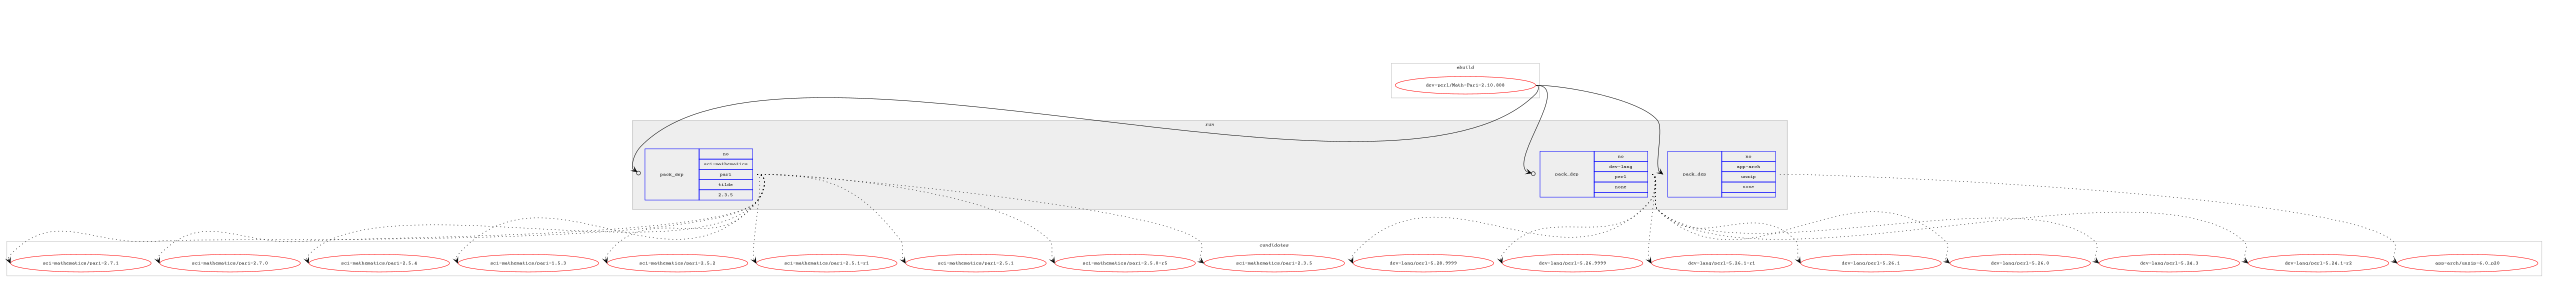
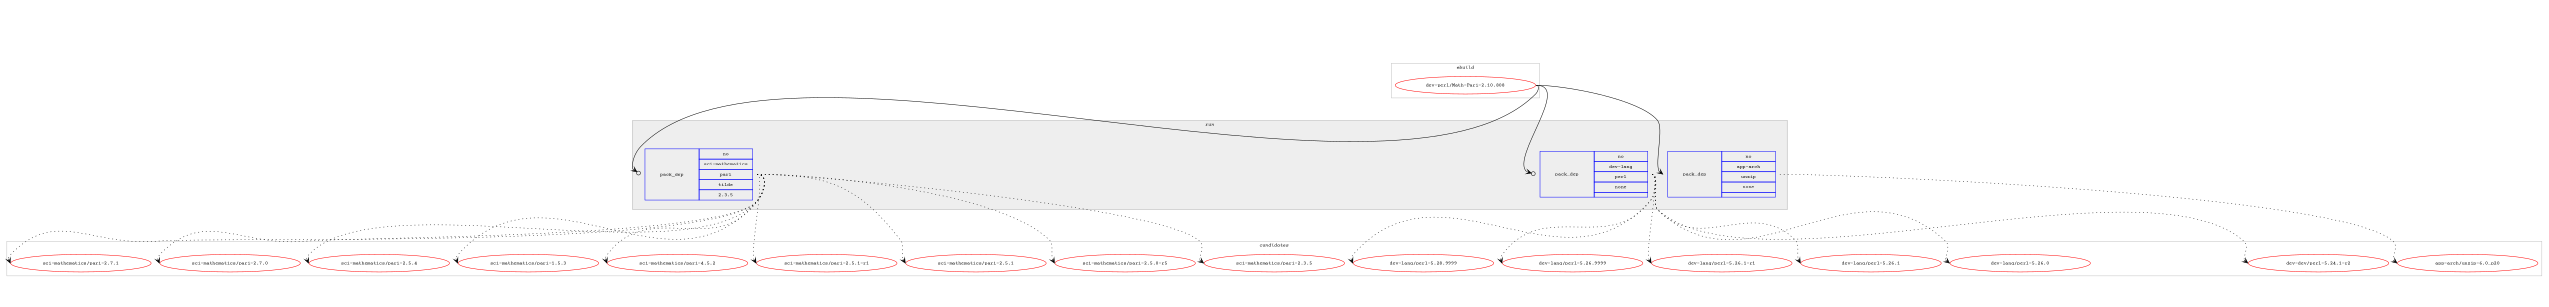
node "sci-mathematics/pari-2.5.2": label "sci-mathematics/pari-2.5.2" -> "sci-mathematics/pari-4.5.2"
node "dev-lang/perl-5.24.3": removed
node "dev-lang/perl-5.24.1-r2": label "dev-lang/perl-5.24.1-r2" -> "dev-dev/perl-5.24.1-r2"
